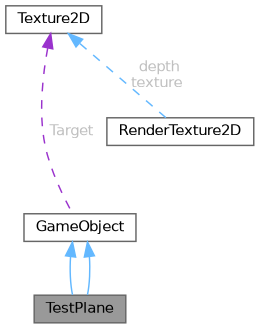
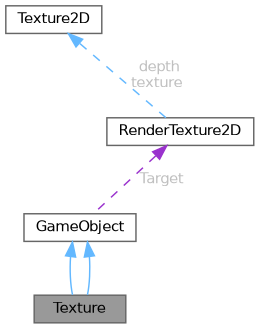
edge "GameObject" -> "Texture2D": now "GameObject" -> "RenderTexture2D"
node "TestPlane": label "TestPlane" -> "Texture"
